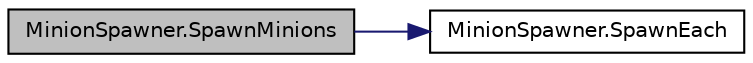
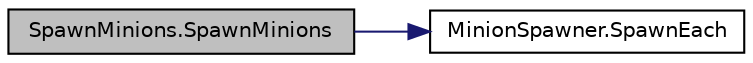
node "MinionSpawner.SpawnMinions": label "MinionSpawner.SpawnMinions" -> "SpawnMinions.SpawnMinions"
